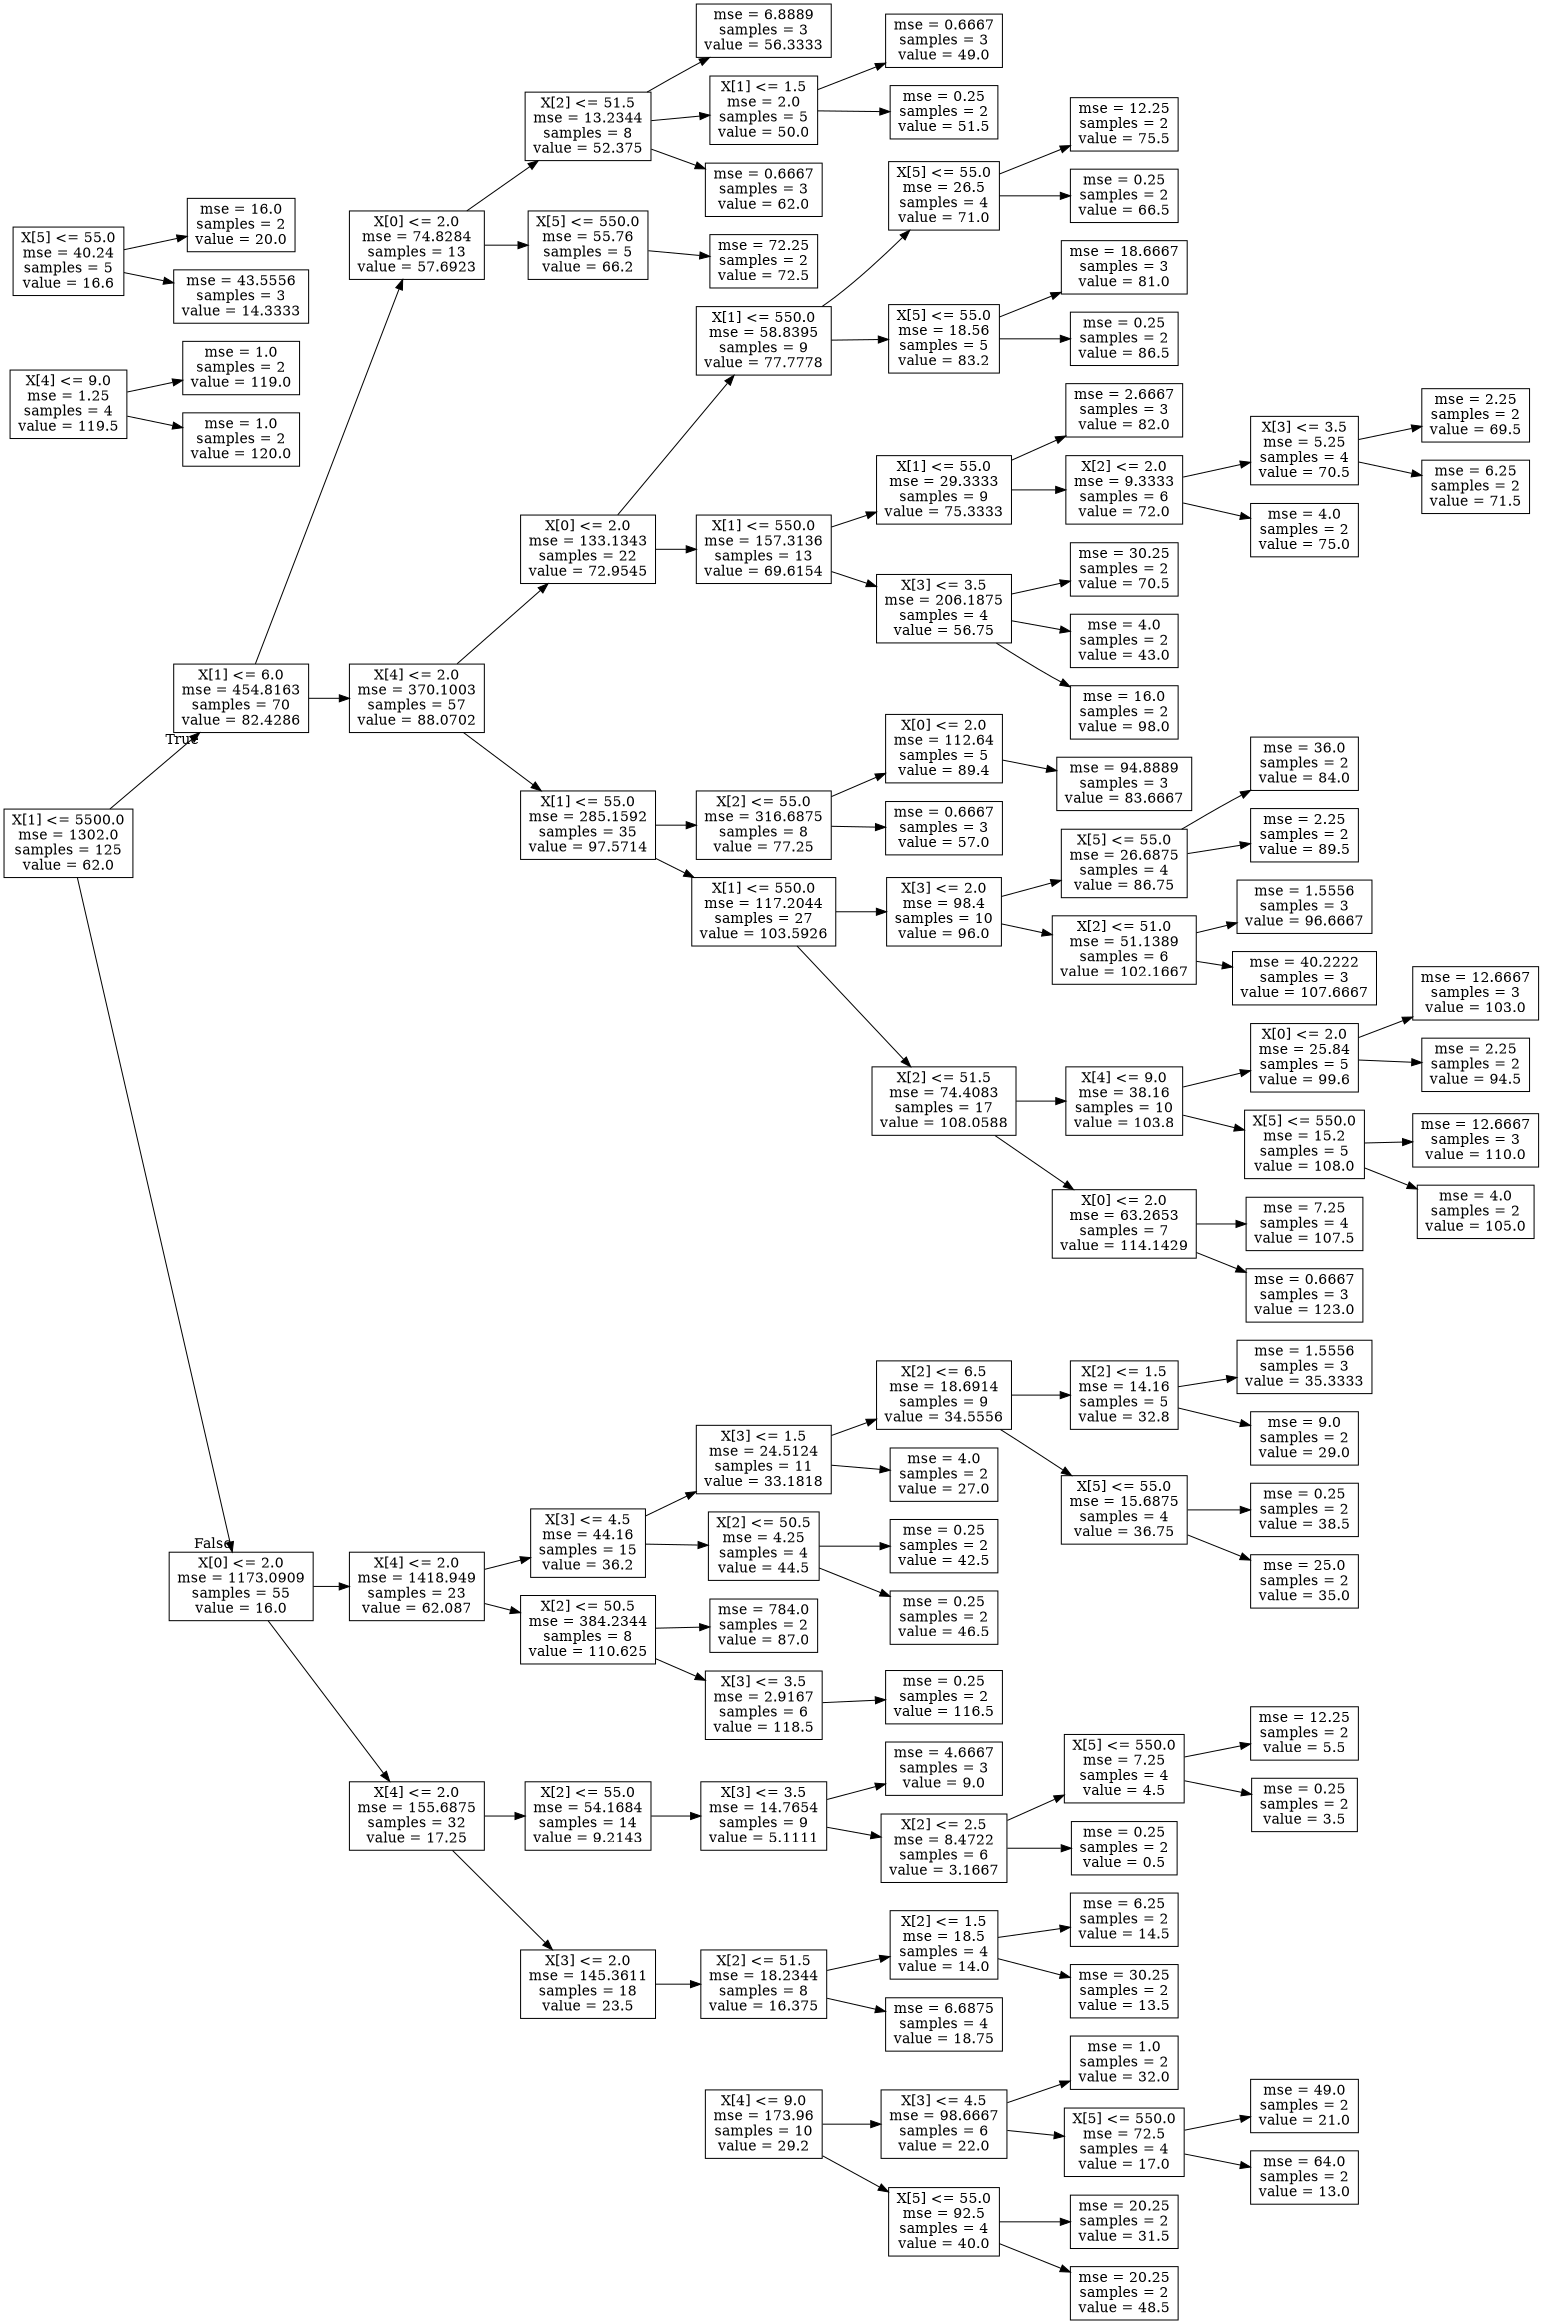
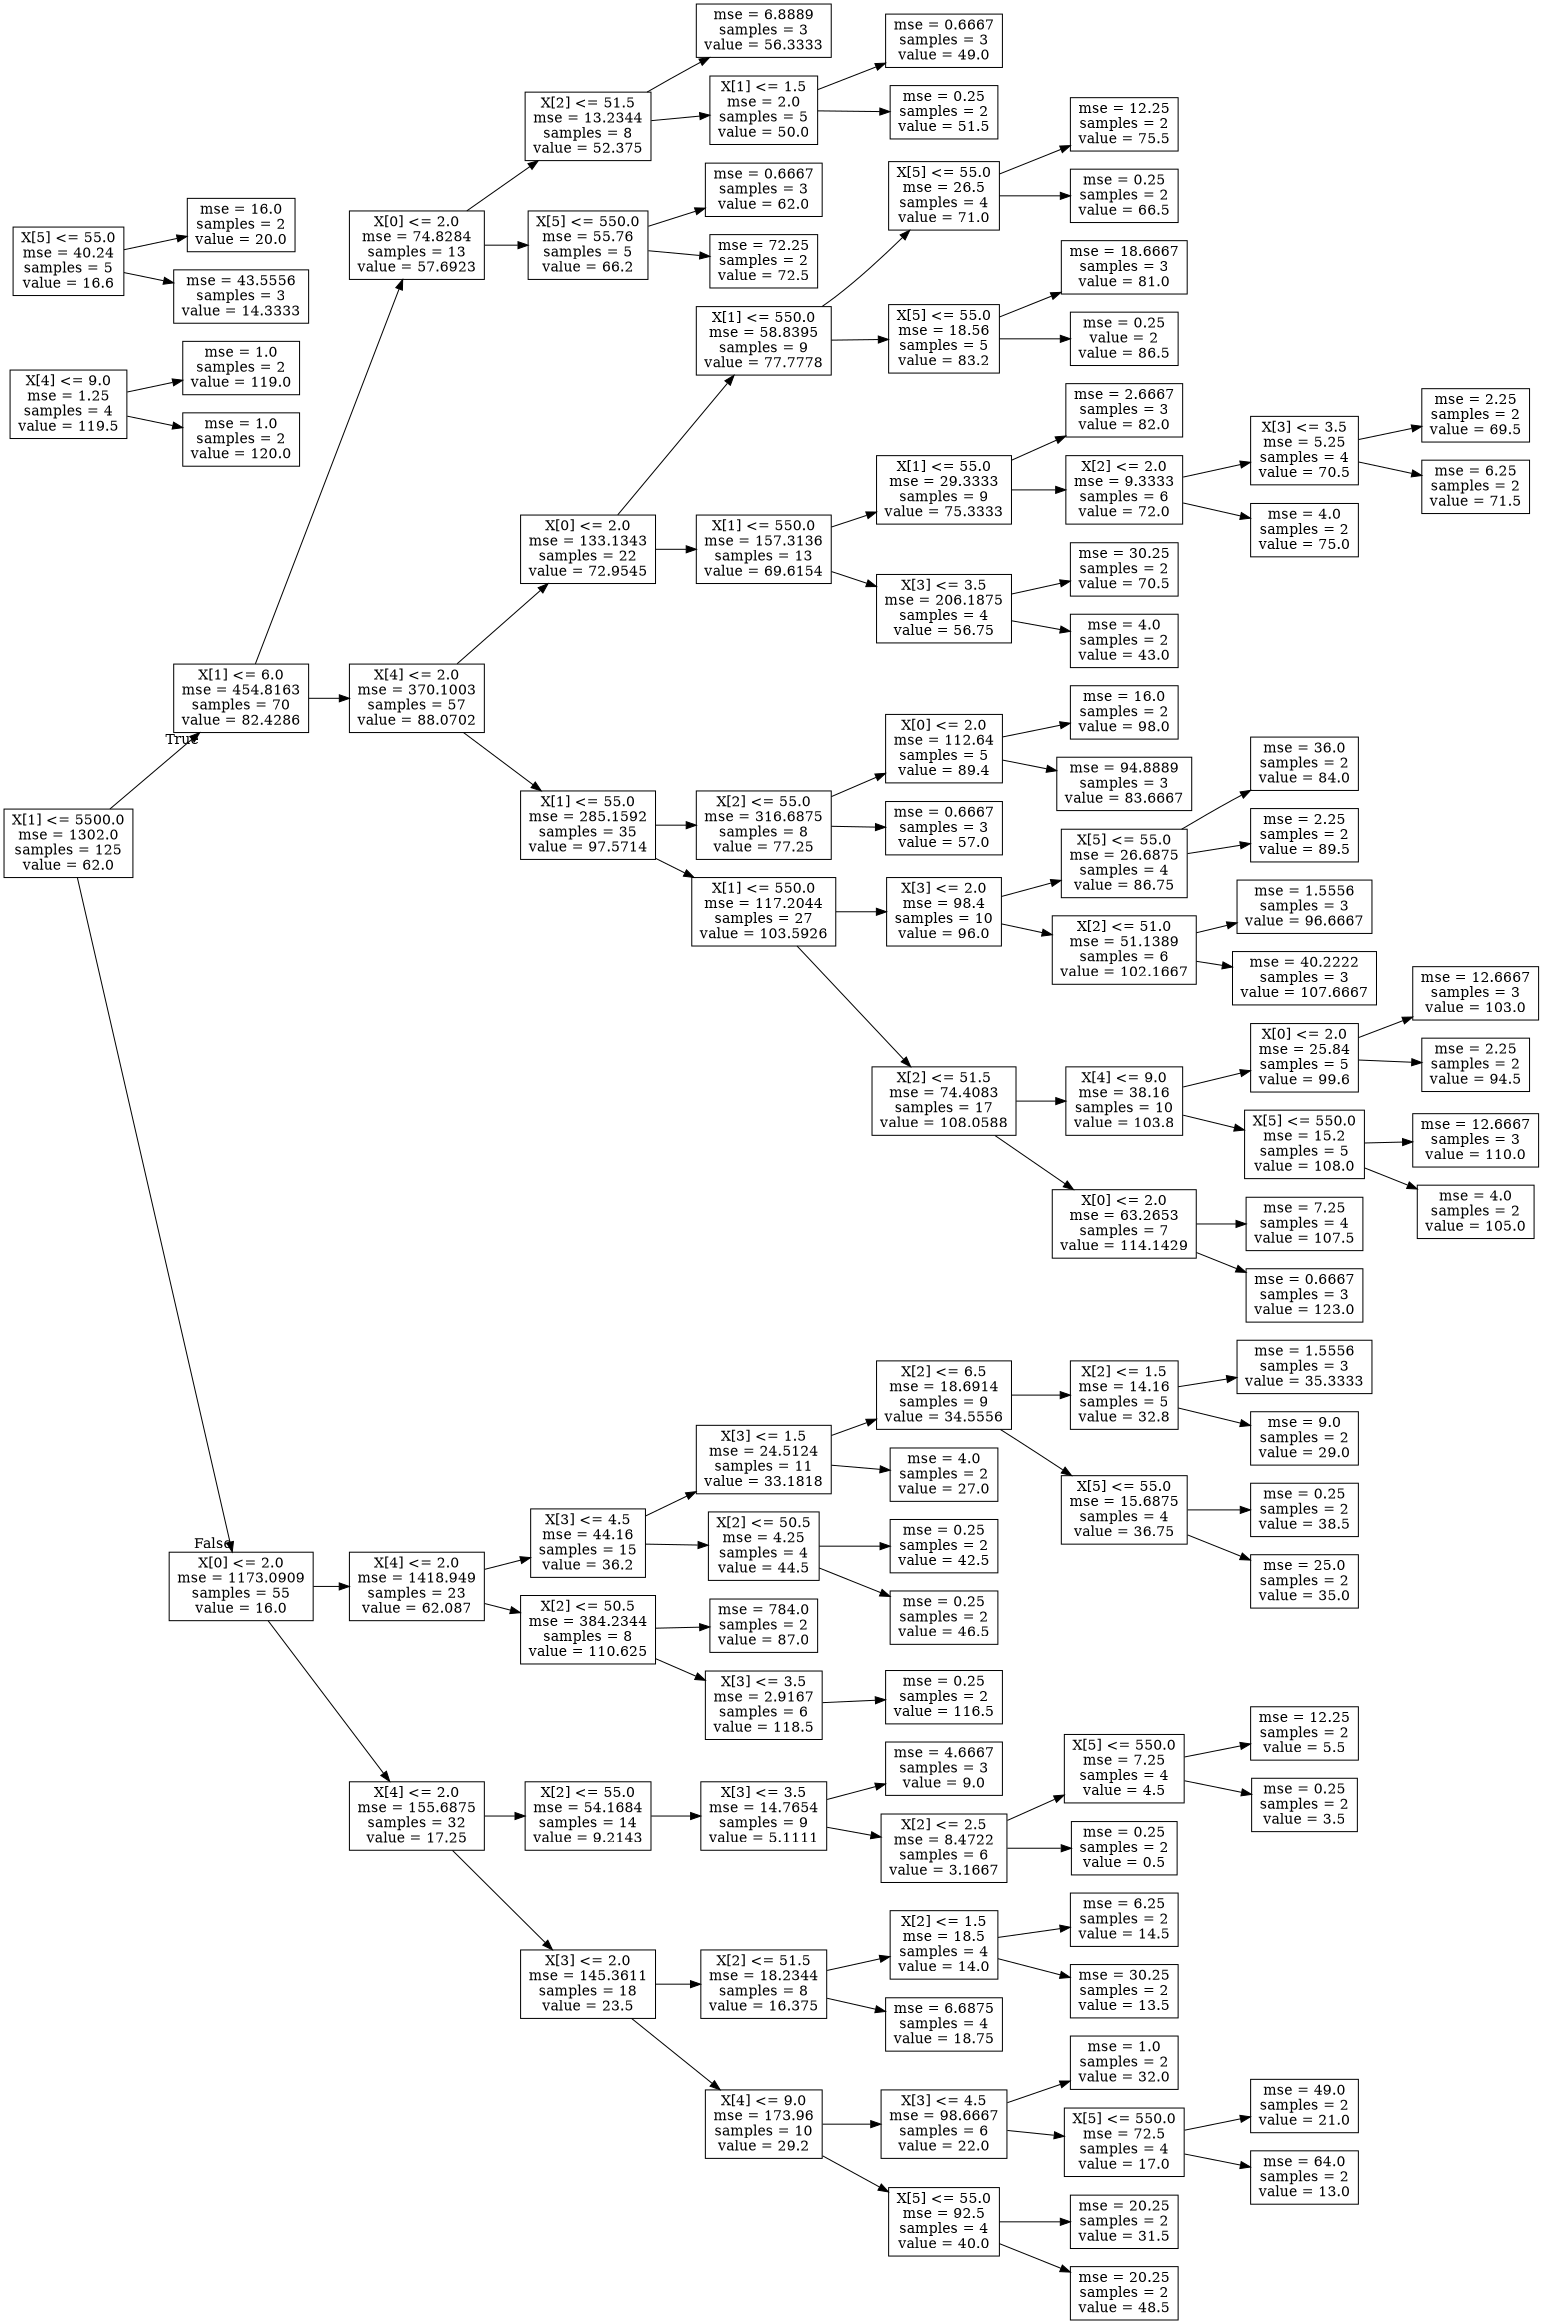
edge "X[2] <= 51.5 mse = 13.2344 samples = 8 value = 52.375" -> "mse = 0.6667 samples = 3 value = 62.0": now "X[5] <= 550.0 mse = 55.76 samples = 5 value = 66.2" -> "mse = 0.6667 samples = 3 value = 62.0"
node "mse = 0.25 samples = 2 value = 86.5": label "mse = 0.25 samples = 2 value = 86.5" -> "mse = 0.25 value = 2 value = 86.5"
edge "X[3] <= 3.5 mse = 206.1875 samples = 4 value = 56.75" -> "mse = 16.0 samples = 2 value = 98.0": now "X[0] <= 2.0 mse = 112.64 samples = 5 value = 89.4" -> "mse = 16.0 samples = 2 value = 98.0"
edge "X[3] <= 2.0 mse = 145.3611 samples = 18 value = 23.5" -> "X[4] <= 9.0 mse = 173.96 samples = 10 value = 29.2": added
